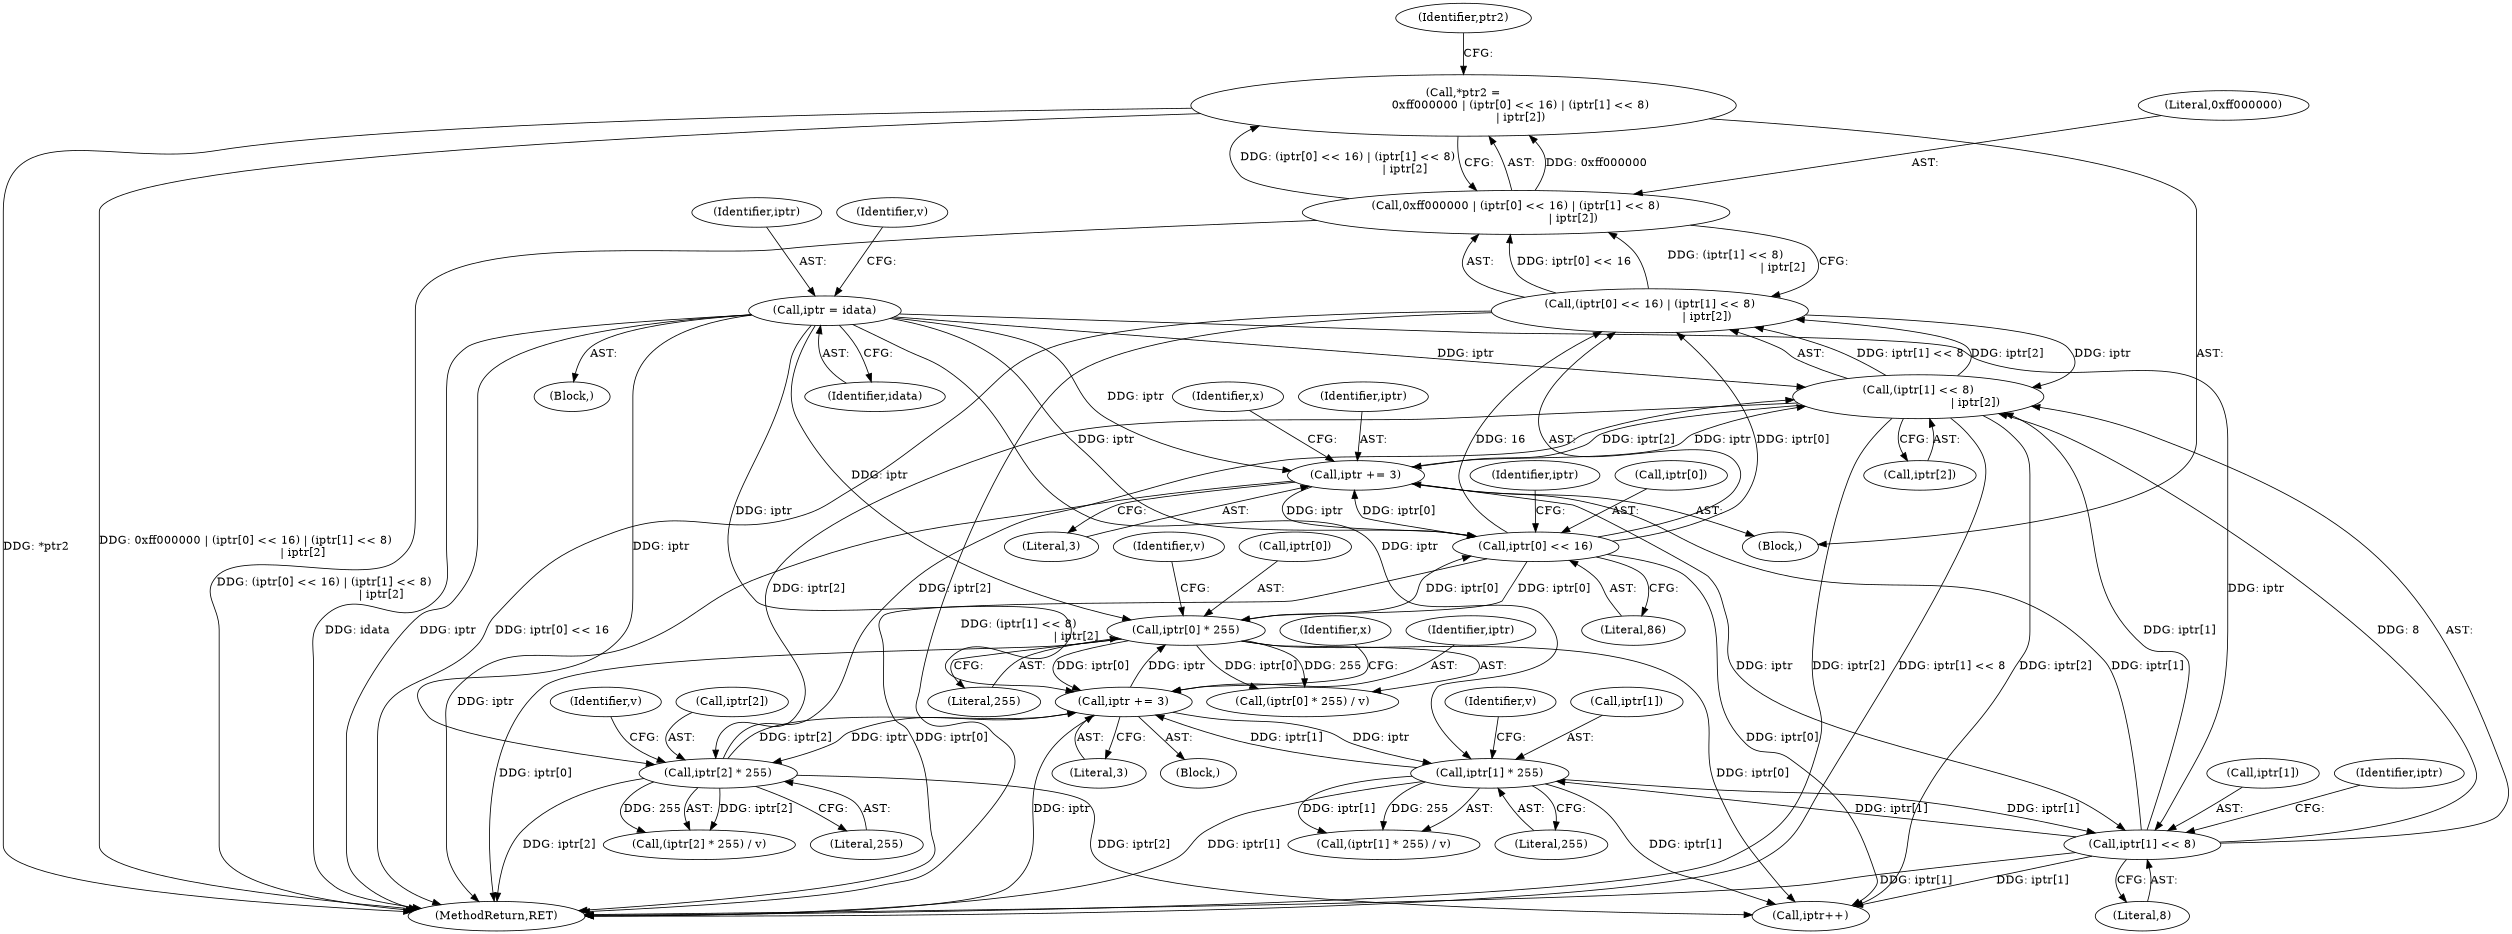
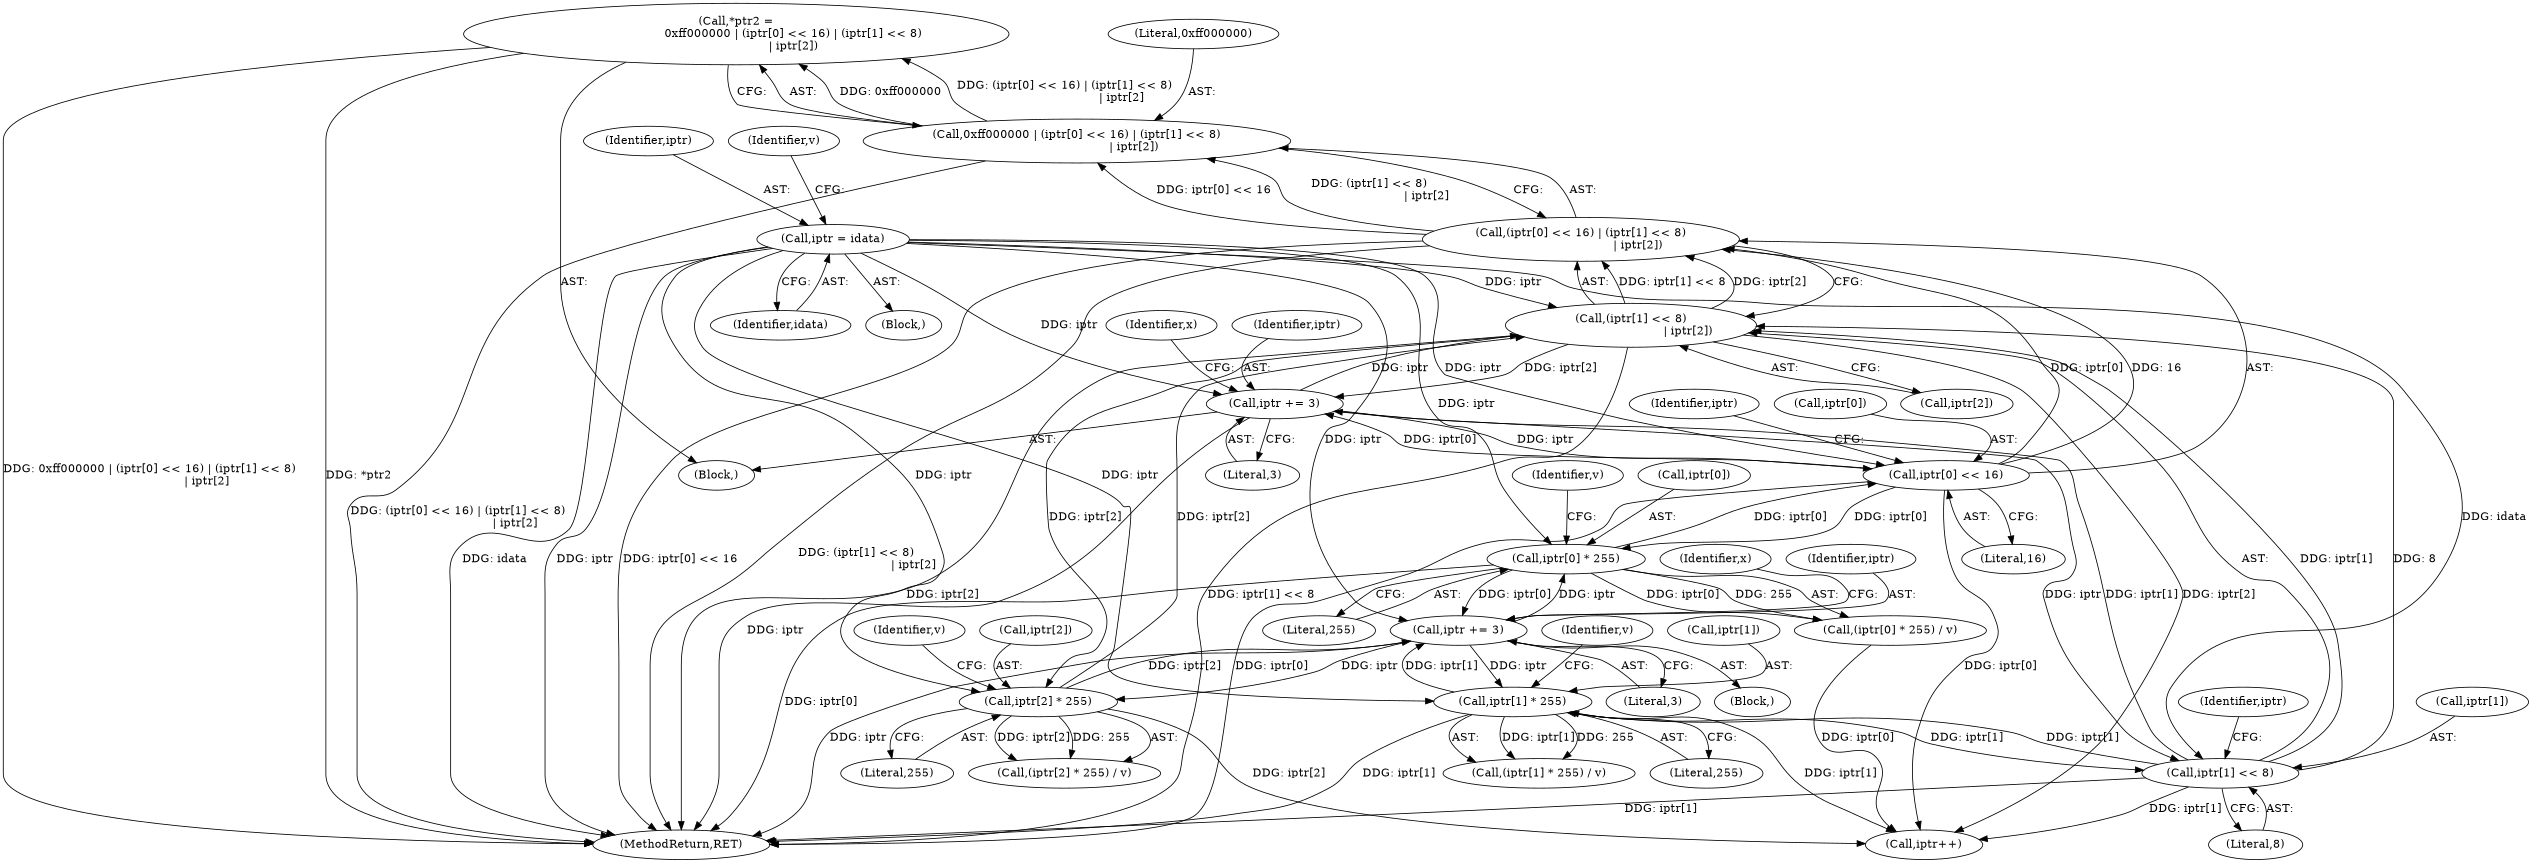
node "(Identifier,ptr2)": removed
edge "(Call,(iptr[0] << 16) | (iptr[1] << 8) | iptr[2])" -> "(Call,(iptr[1] << 8) | iptr[2])": label "DDG: iptr" -> "CFG: "
edge "(Call,iptr = idata)" -> "(Call,iptr[1] << 8)": label "DDG: iptr" -> "DDG: idata"
node "(Literal,86)": label "(Literal,86)" -> "(Literal,16)"
edge "(Call,iptr[0] * 255)" -> "(Call,iptr++)": now "(Call,(iptr[0] * 255) / v)" -> "(Call,iptr++)"
edge "(Call,iptr[2] * 255)" -> "(MethodReturn,RET)": removed, label "DDG: iptr[2]"
